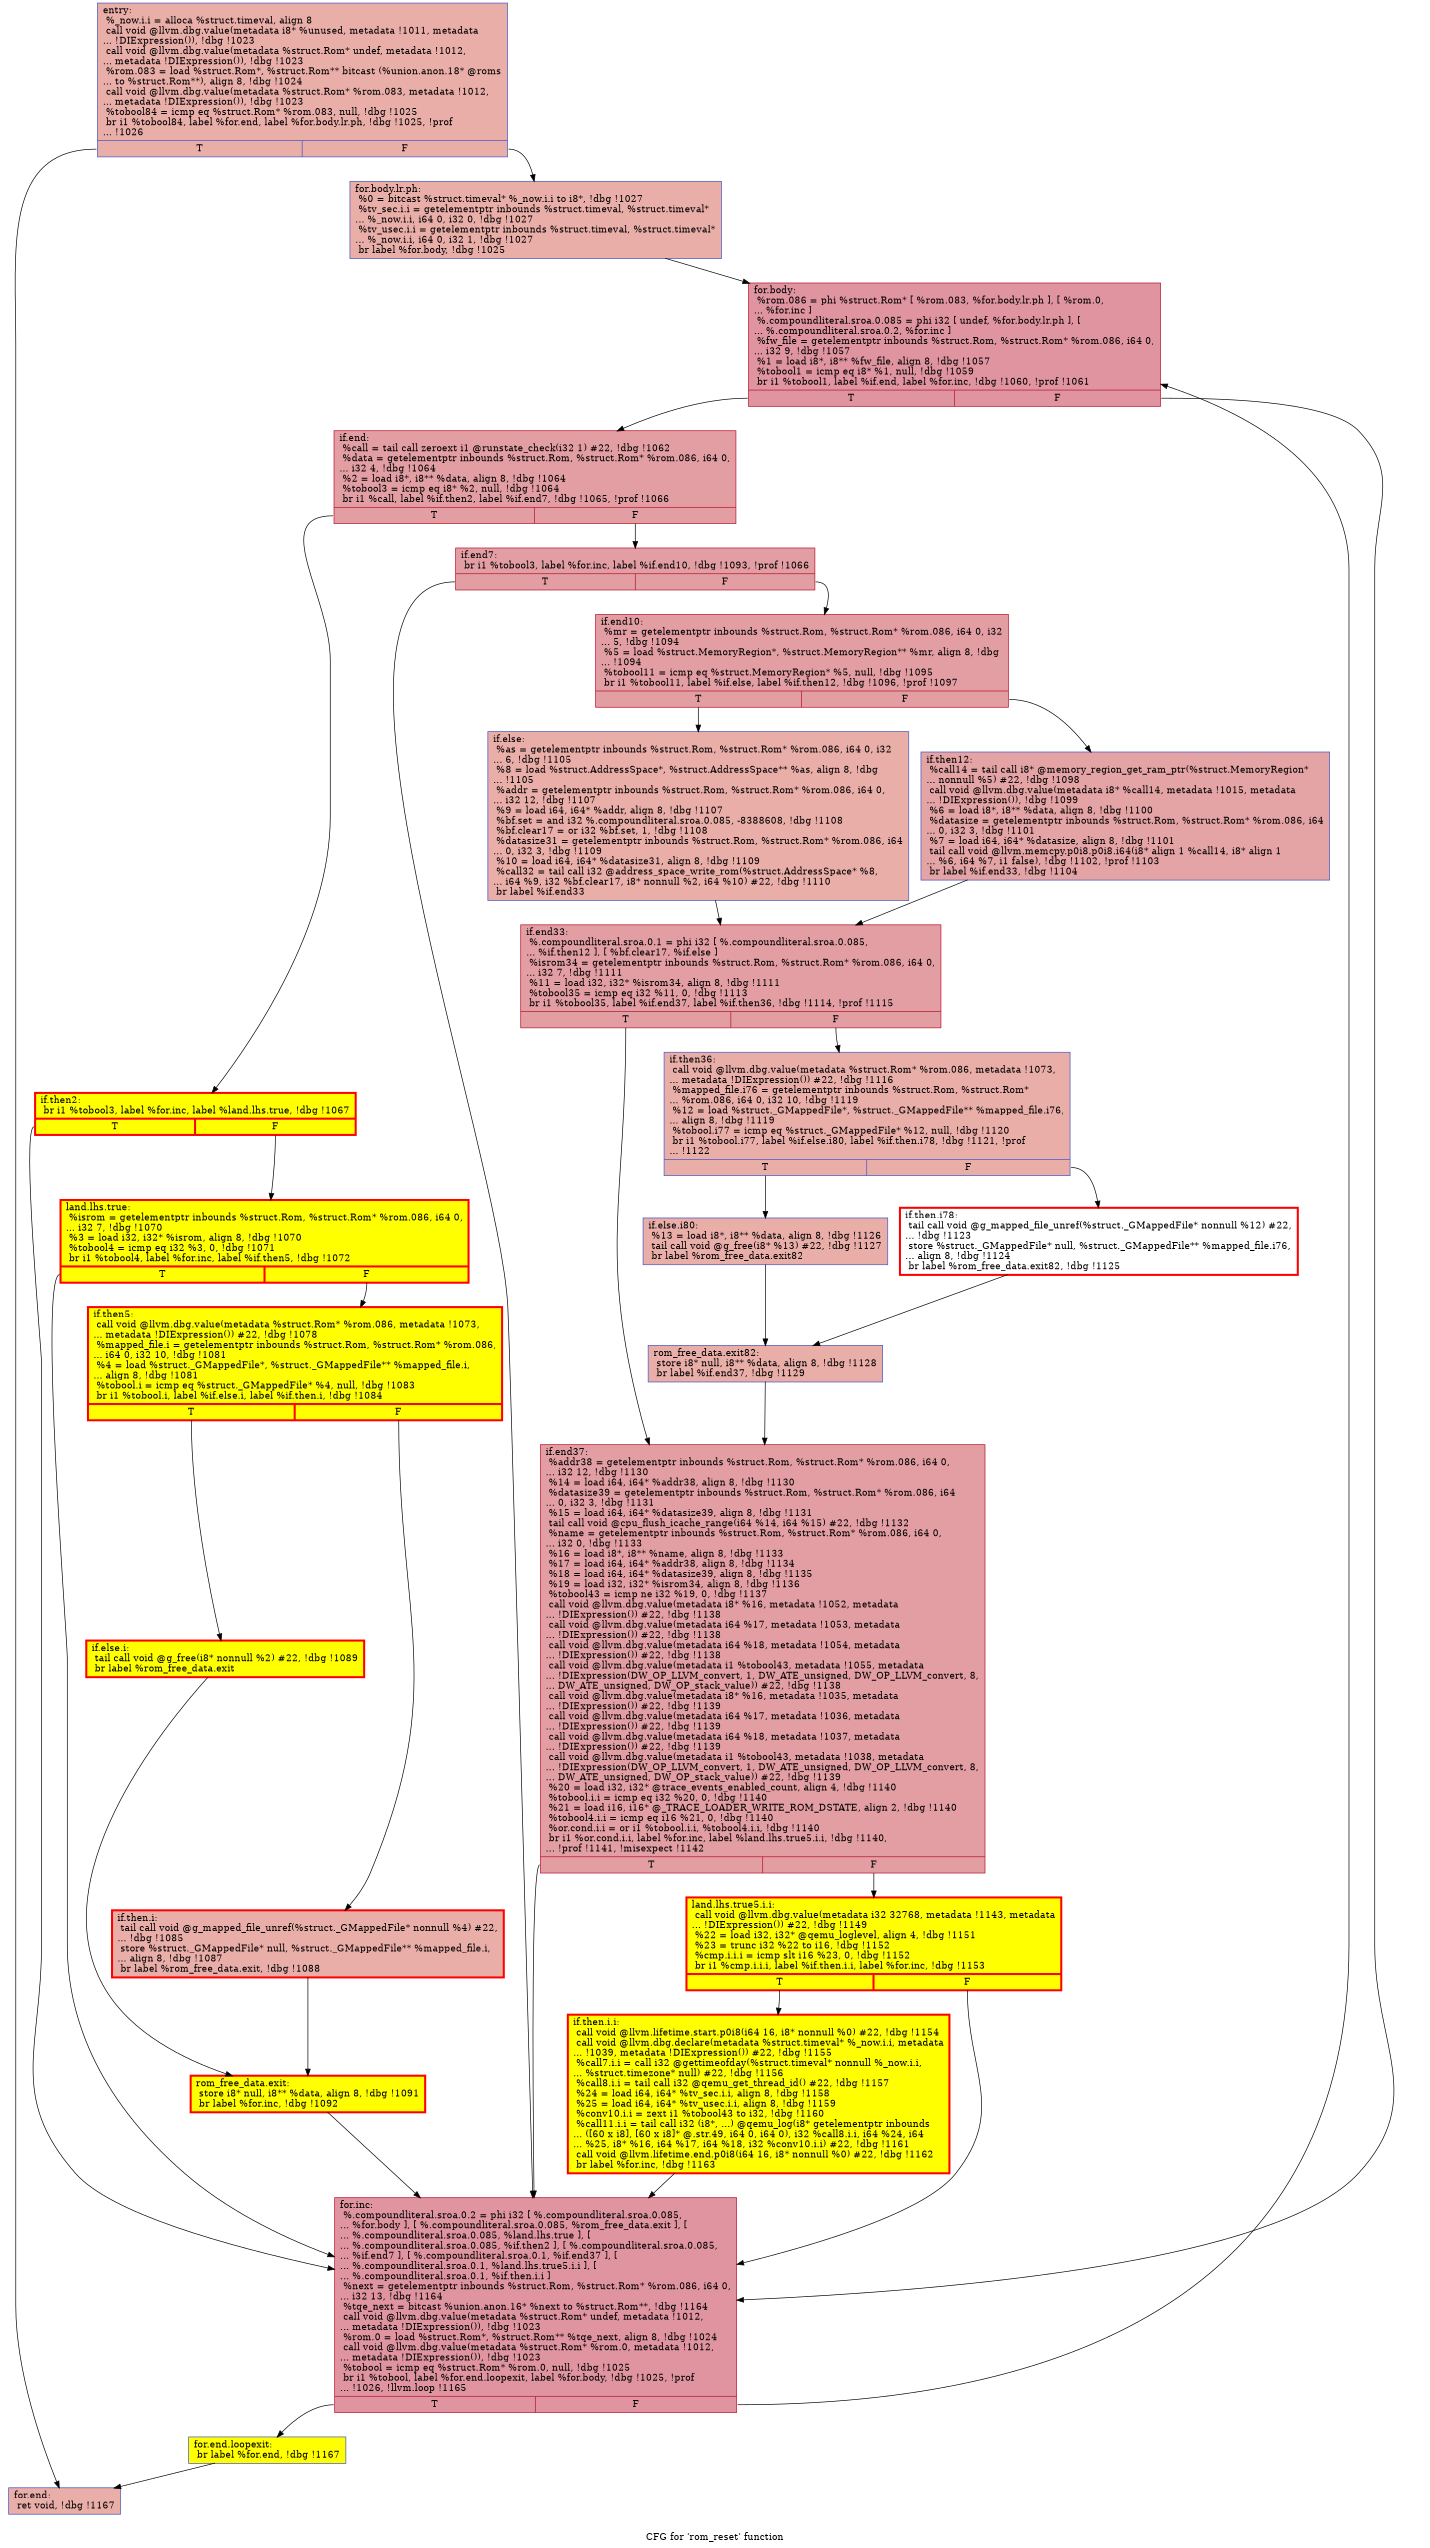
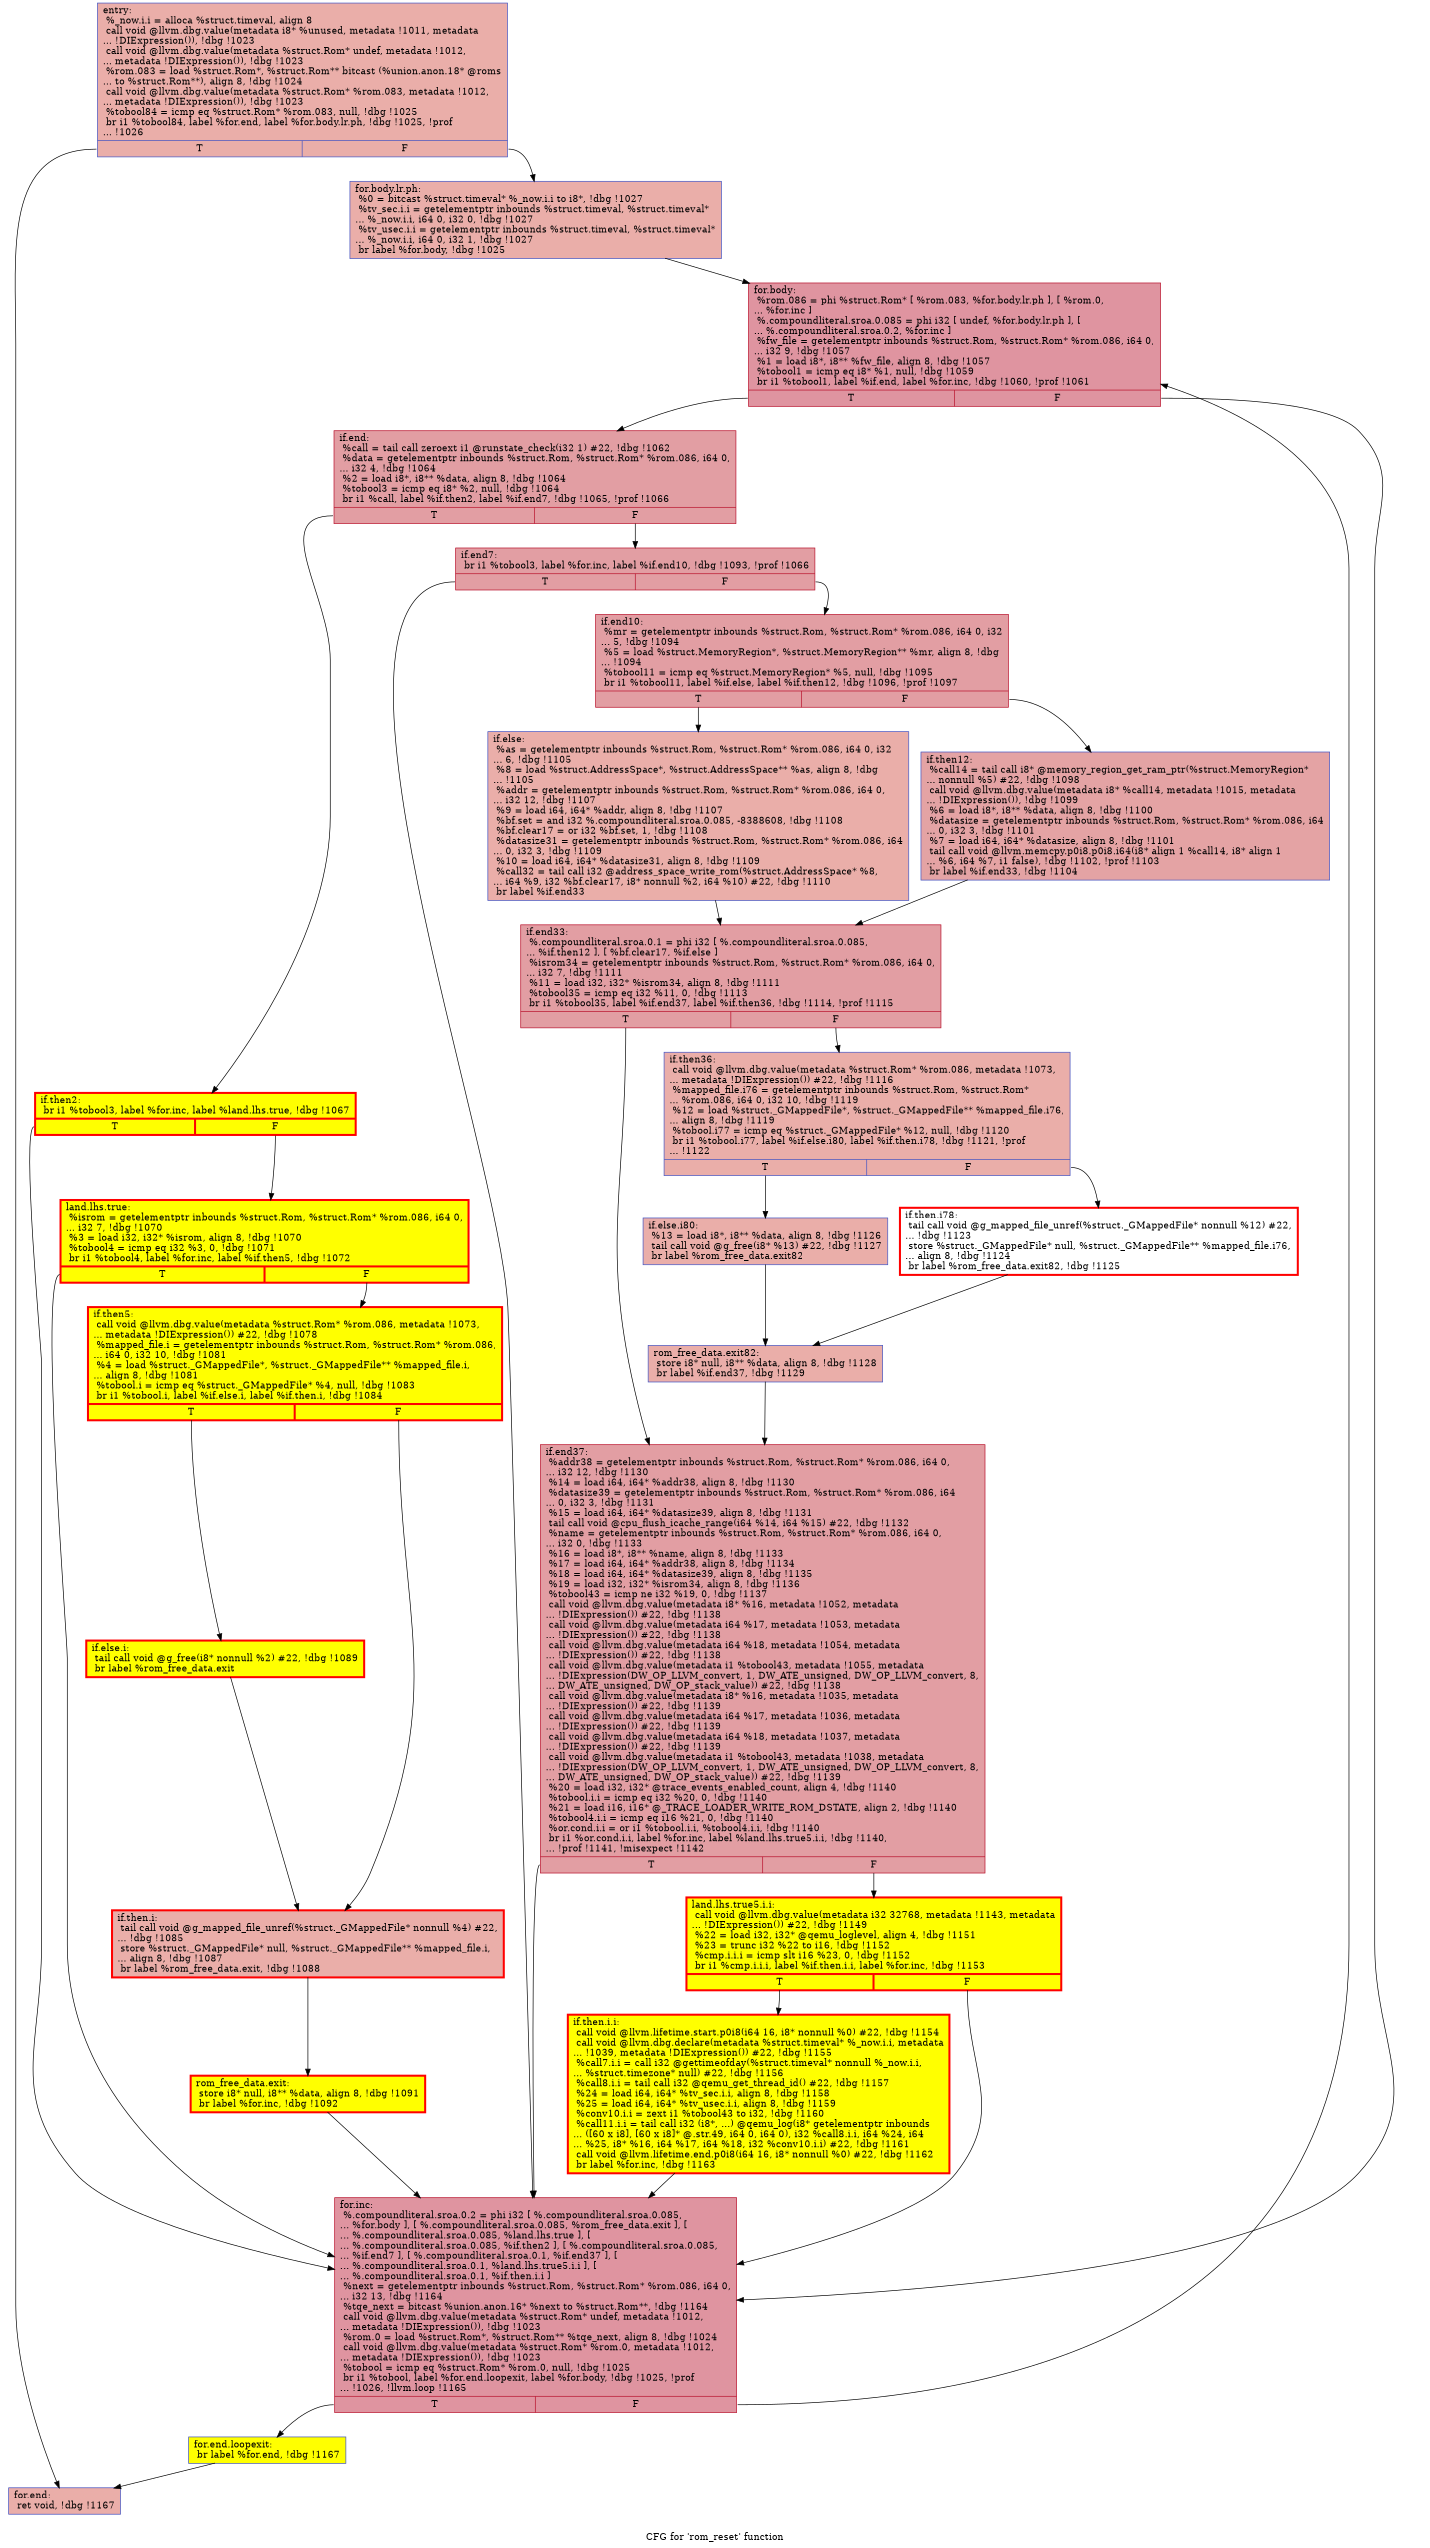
edge "if.else.i:" -> "rom_free_data.exit:": now "if.else.i:" -> "if.then.i:"
